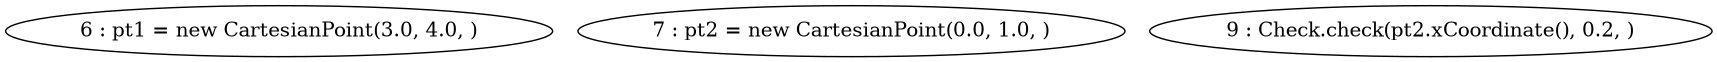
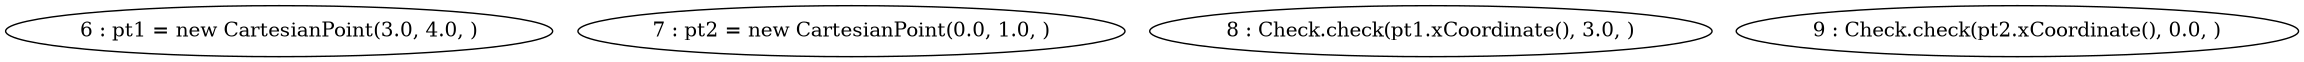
node "9 : Check.check(pt2.xCoordinate(), 0.2, )": label "9 : Check.check(pt2.xCoordinate(), 0.2, )" -> "9 : Check.check(pt2.xCoordinate(), 0.0, )"
node "8 : Check.check(pt1.xCoordinate(), 3.0, )": added
